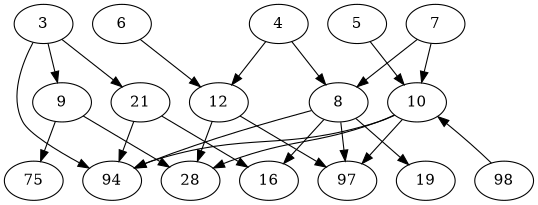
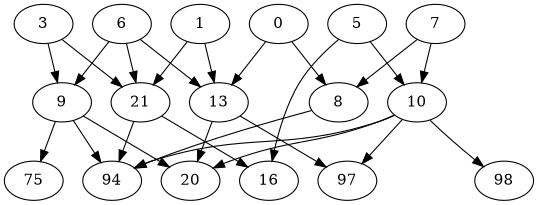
node "1": added
node "4": label "4" -> "0"
edge "6" -> "9": added
edge "6" -> "21": added
node "12": label "12" -> "13"
edge "3" -> "94": now "9" -> "94"
edge "8" -> "16": now "5" -> "16"
edge "8" -> "97": removed
edge "98" -> "10": reversed
node "28": label "28" -> "20"
node "19": removed
